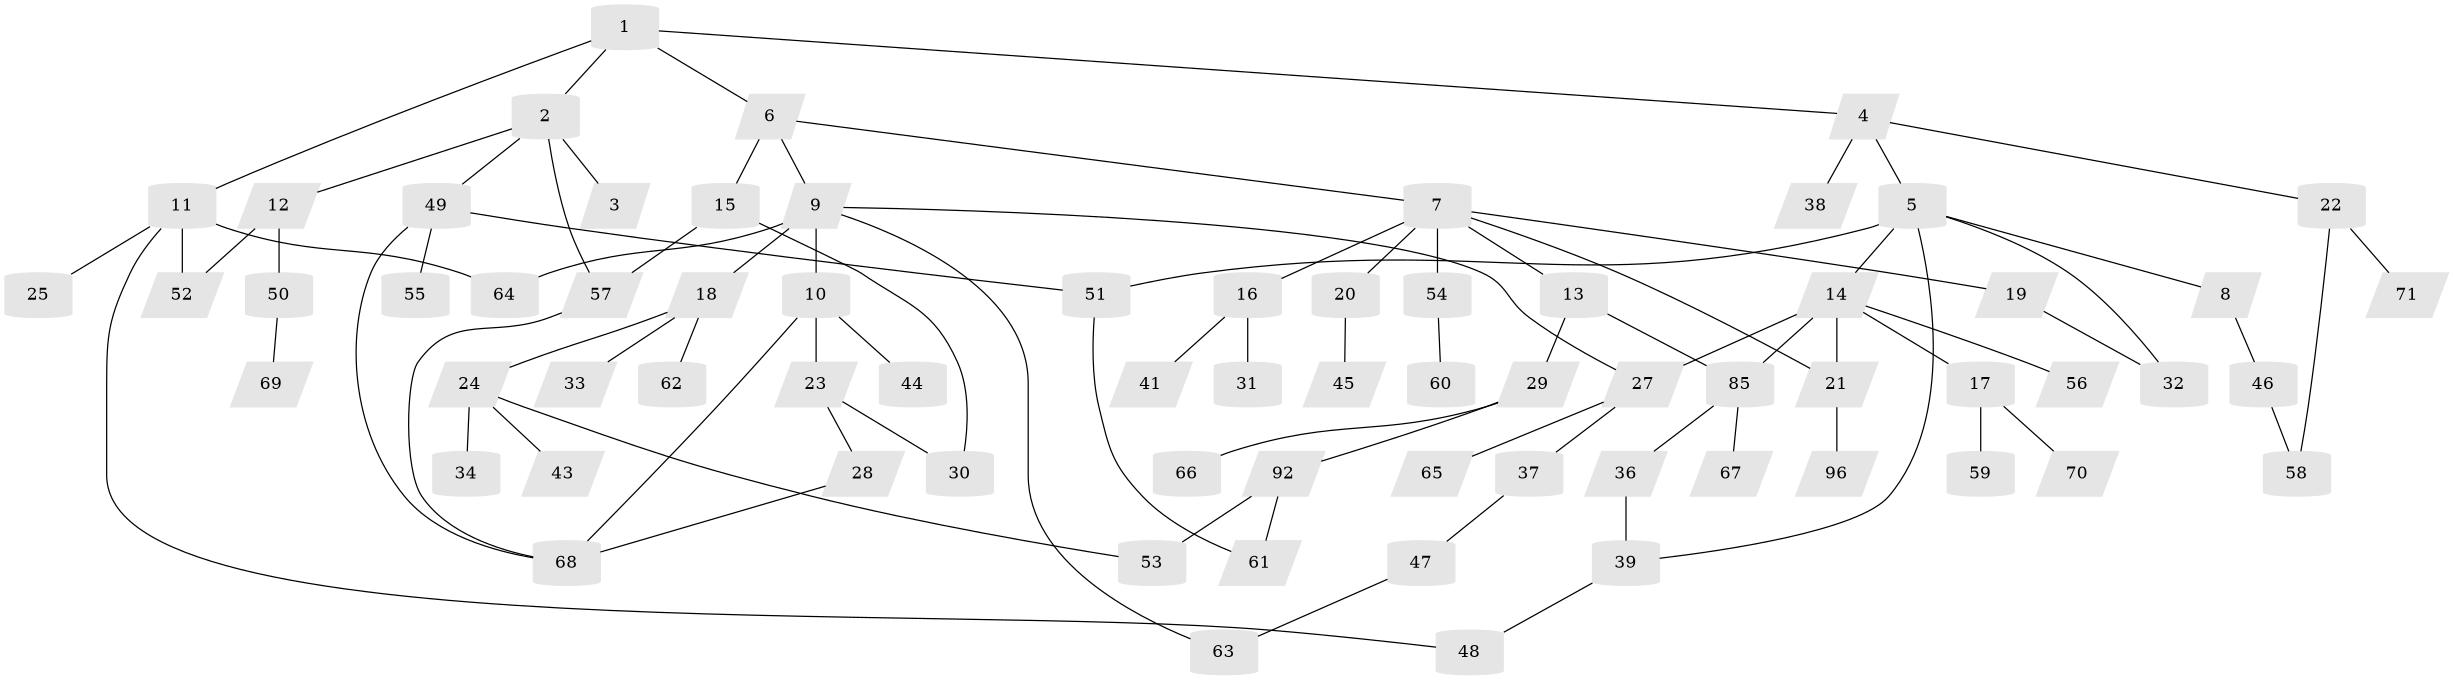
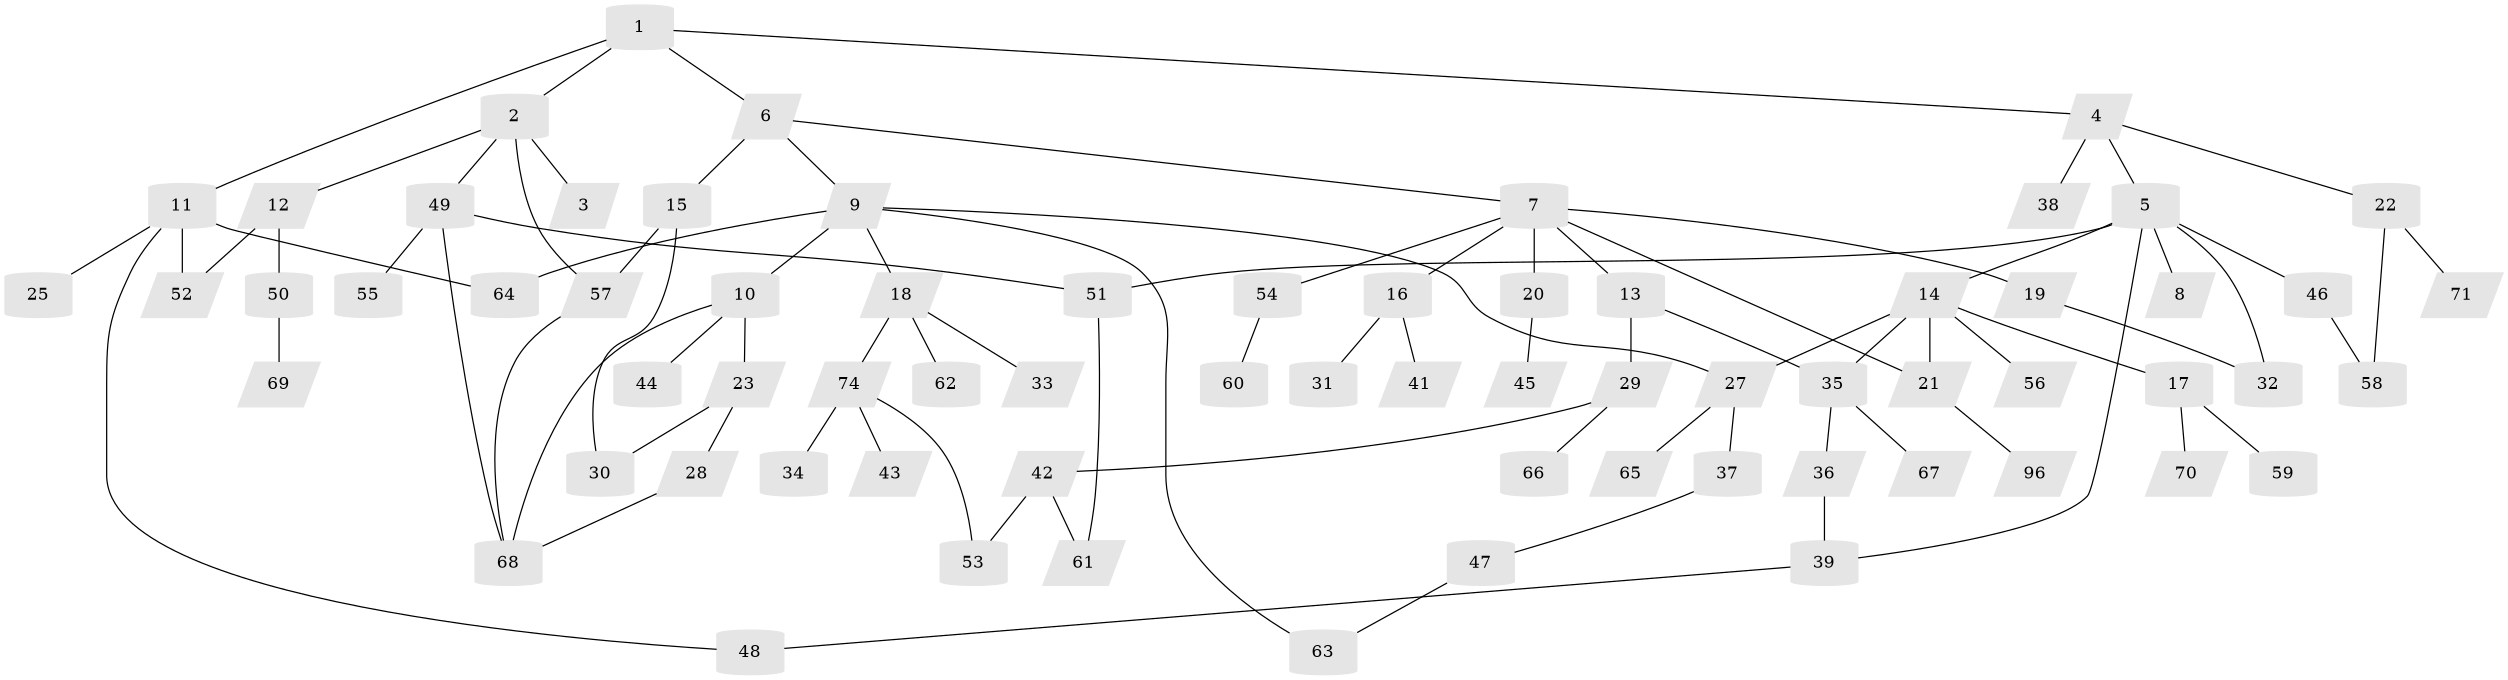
edge "8" -- "46": now "5" -- "46"
node "24": label "24" -> "74"
node "85": label "85" -> "35"
node "92": label "92" -> "42"
